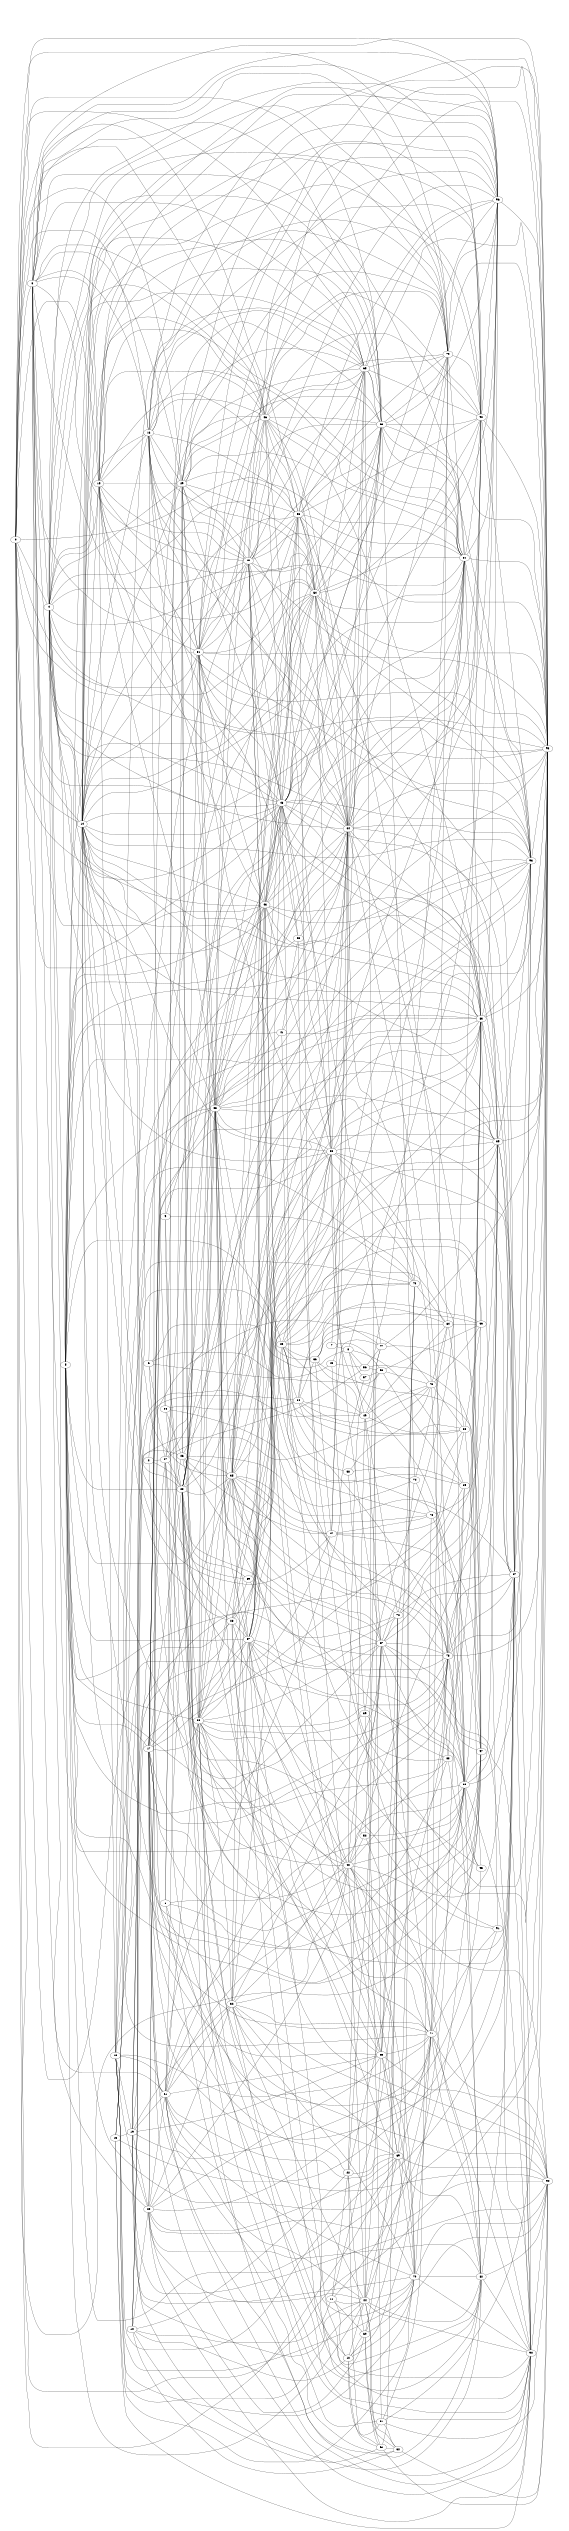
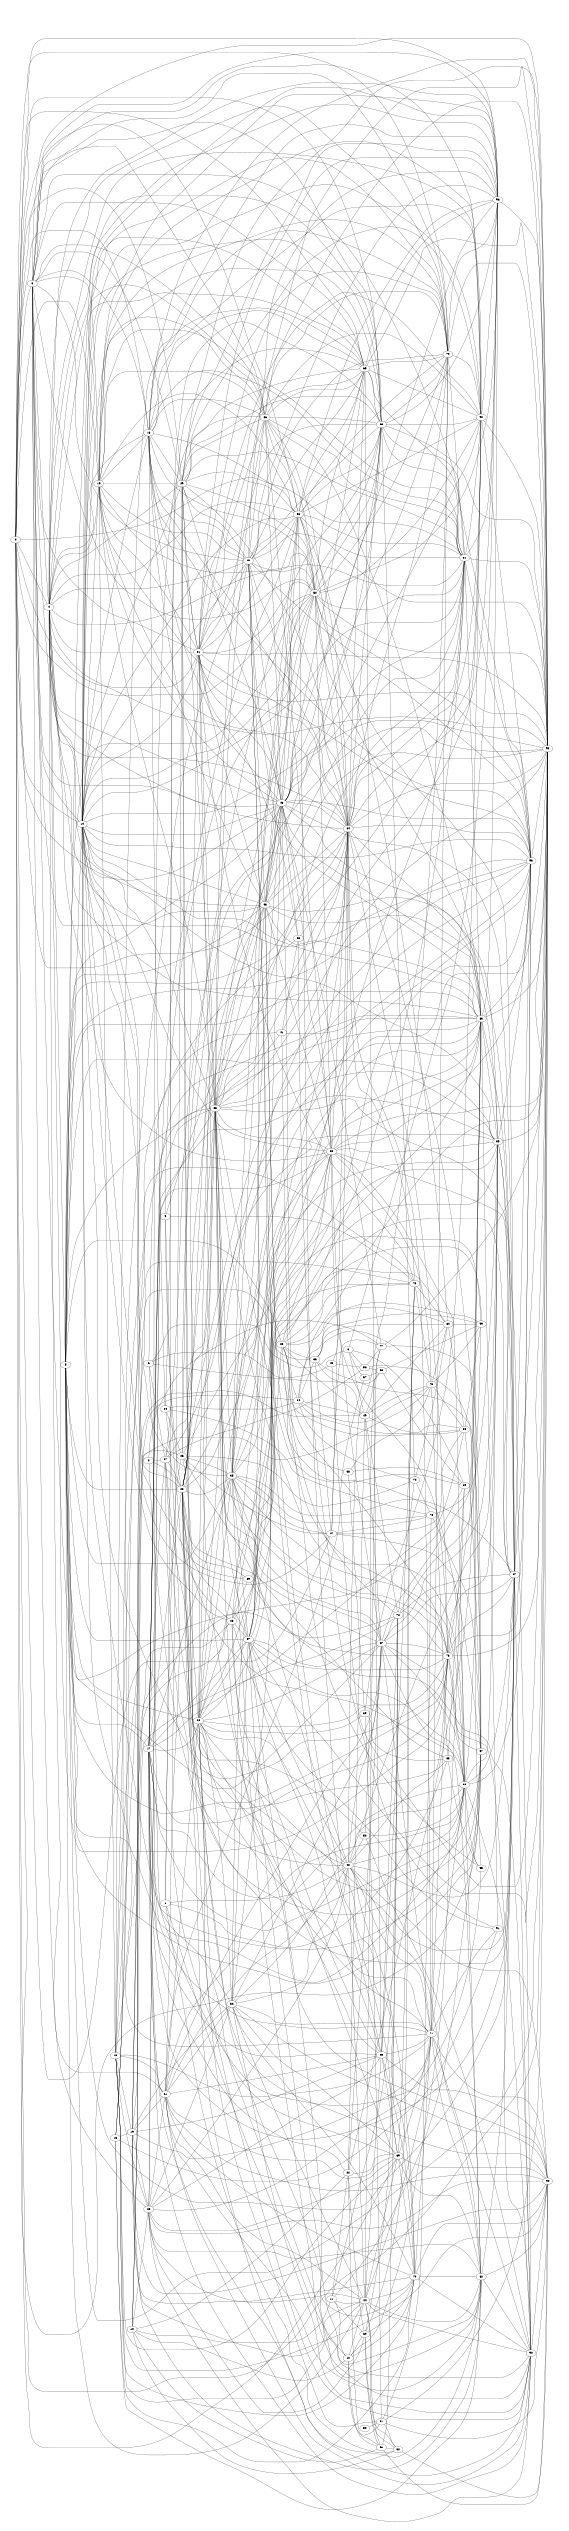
edge "64" -> "85": now "64" -> "71"
edge "55" -> "93": added
edge "37" -> "43": removed
node "7": removed
edge "58" -> "75": now "73" -> "75"
node "50": added
edge "13" -> "90": now "13" -> "82"
